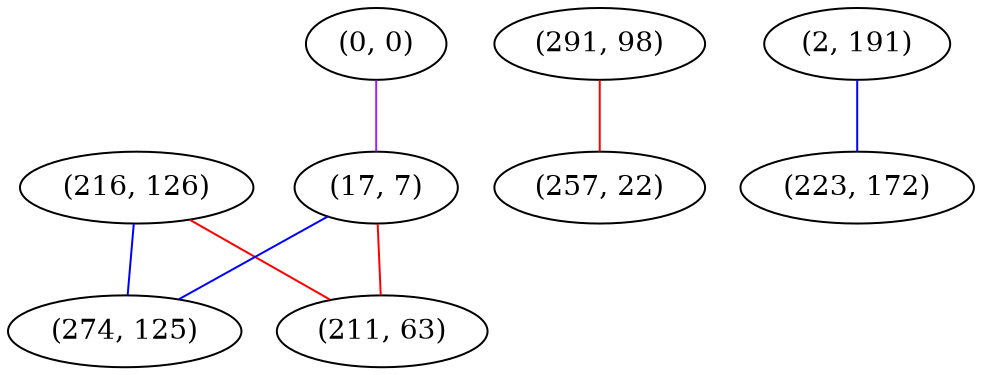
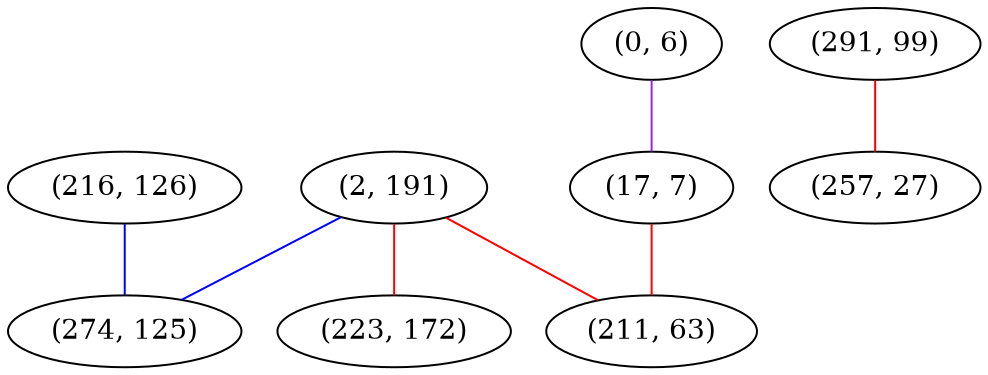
node "(0, 0)": label "(0, 0)" -> "(0, 6)"
node "(291, 98)": label "(291, 98)" -> "(291, 99)"
edge "(2, 191)" -- "(223, 172)": color blue -> red
node "(257, 22)": label "(257, 22)" -> "(257, 27)"
edge "(17, 7)" -- "(274, 125)": now "(2, 191)" -- "(274, 125)"
edge "(216, 126)" -- "(211, 63)": now "(2, 191)" -- "(211, 63)"
